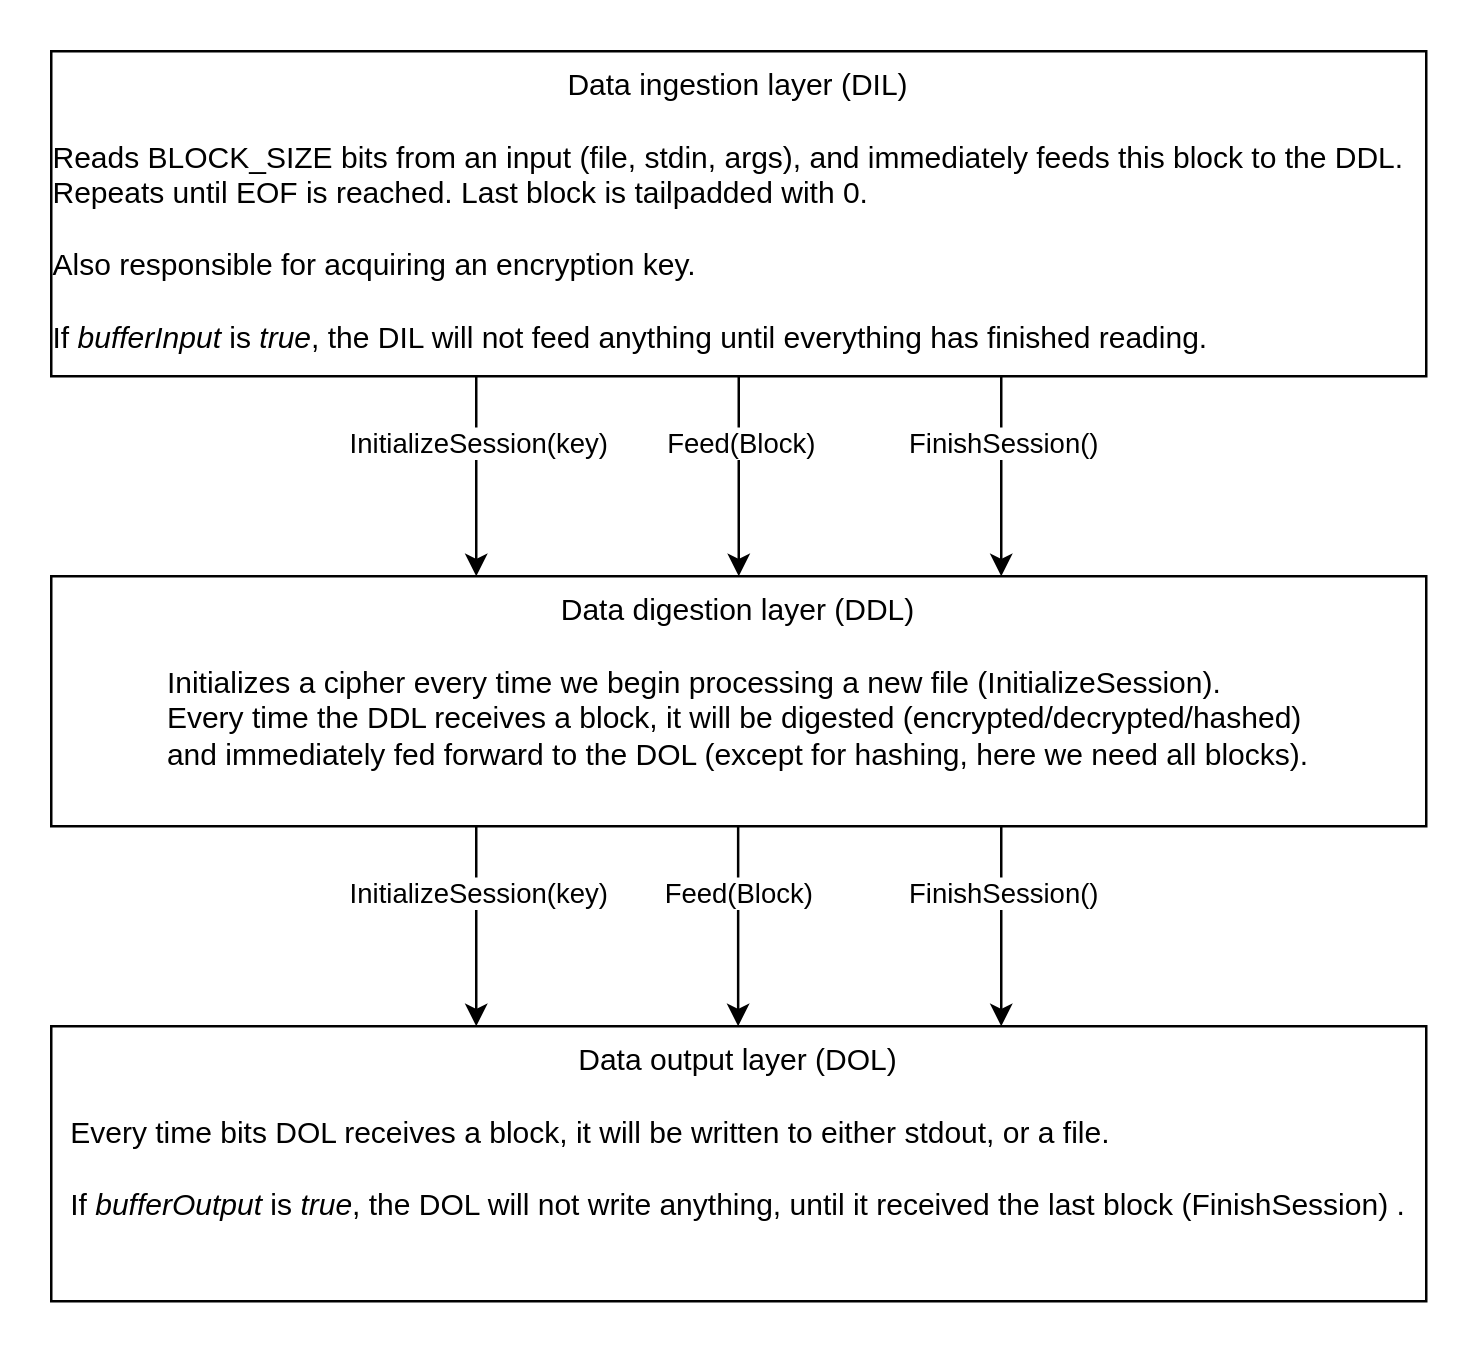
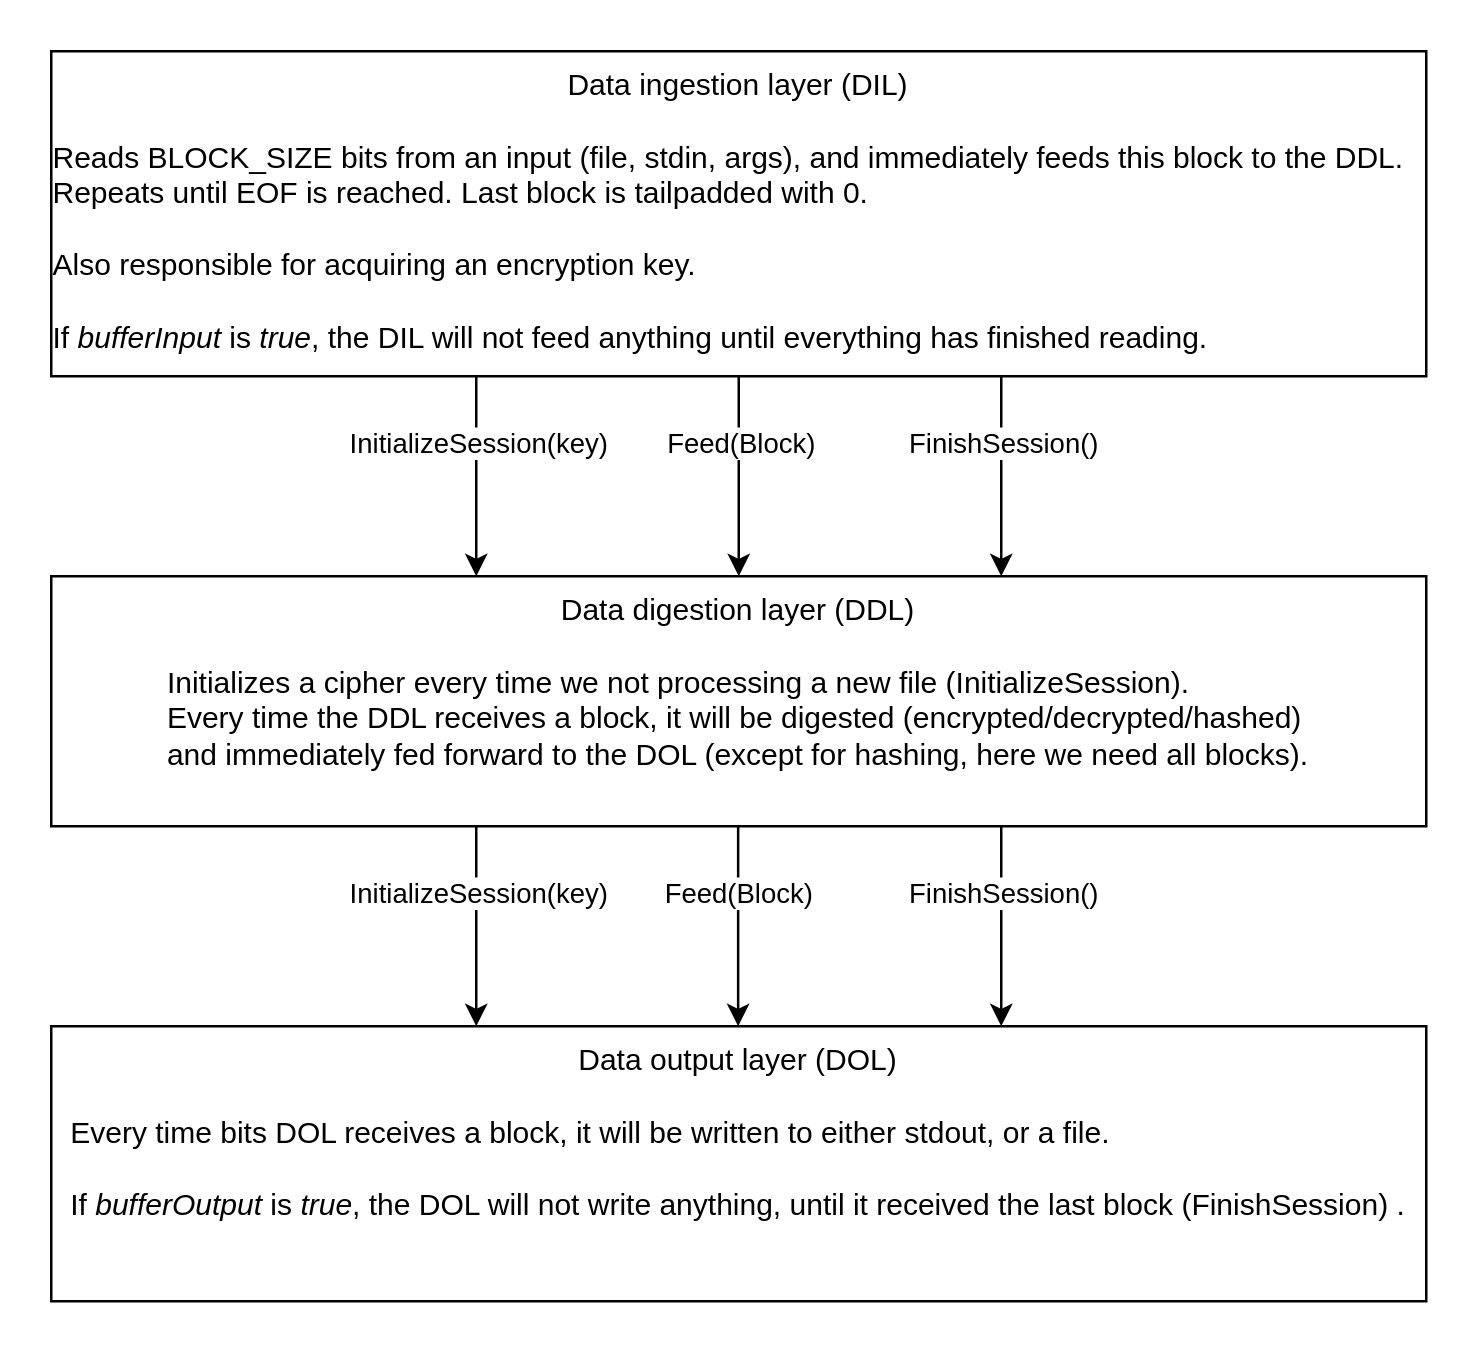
node "Data digestion layer (DDL) Initializes a cipher every time we begin processing a new file (InitializeSession). Every time the DDL receives a block, it will be digested (encrypted/decrypted/hashed) and immediately fed forward to the DOL (except for hashing, here we need all blocks).": label "Data digestion layer (DDL) Initializes a cipher every time we begin processing a new file (InitializeSession). Every time the DDL receives a block, it will be digested (encrypted/decrypted/hashed) and immediately fed forward to the DOL (except for hashing, here we need all blocks)." -> "Data digestion layer (DDL) Initializes a cipher every time we not processing a new file (InitializeSession). Every time the DDL receives a block, it will be digested (encrypted/decrypted/hashed) and immediately fed forward to the DOL (except for hashing, here we need all blocks)."
